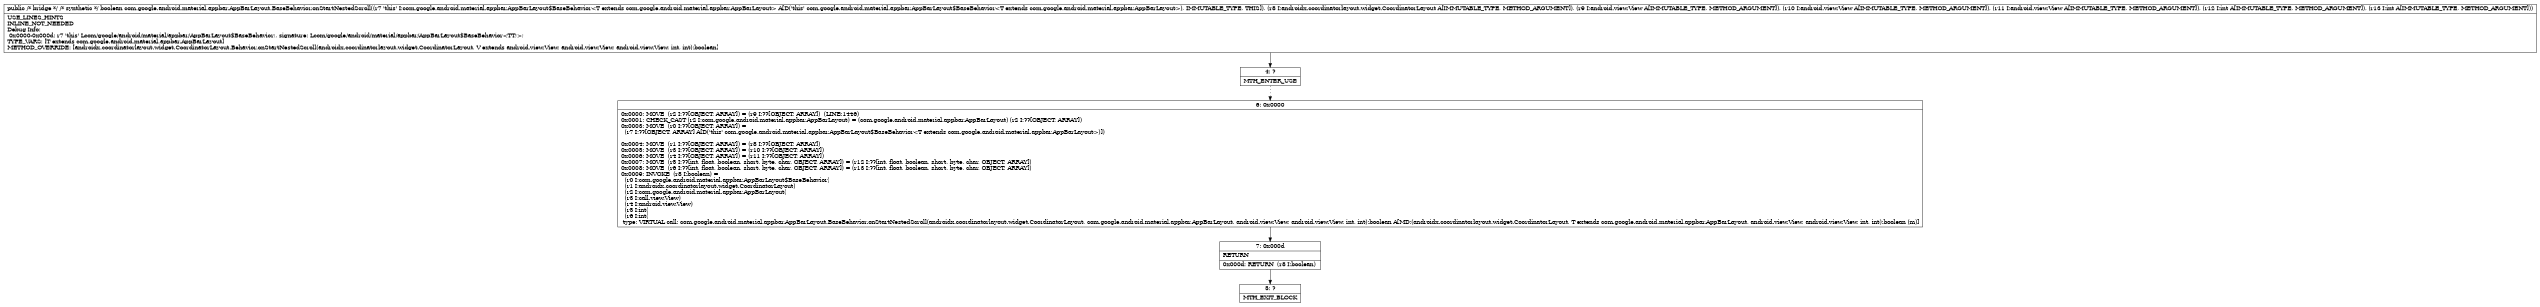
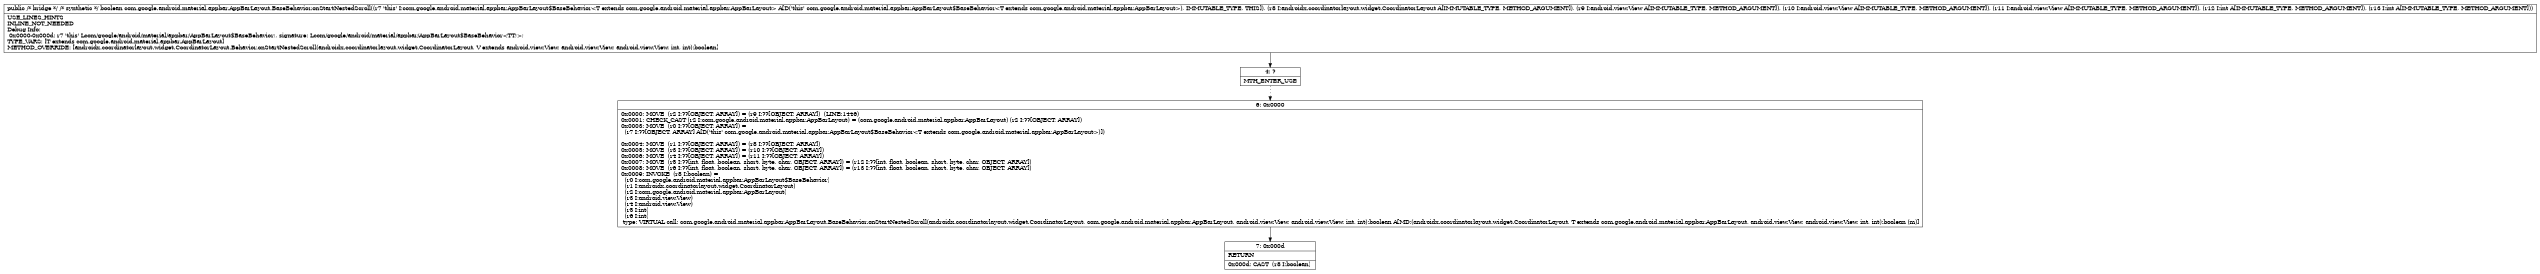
node "6: 0x0000": text "(r3 I:call.view.View)" -> "(r3 I:android.view.View)"
node "7: 0x000d": text "0x000d: RETURN  (r8 I:boolean)" -> "0x000d: CAST  (r8 I:boolean)"
node "5: ?": removed
